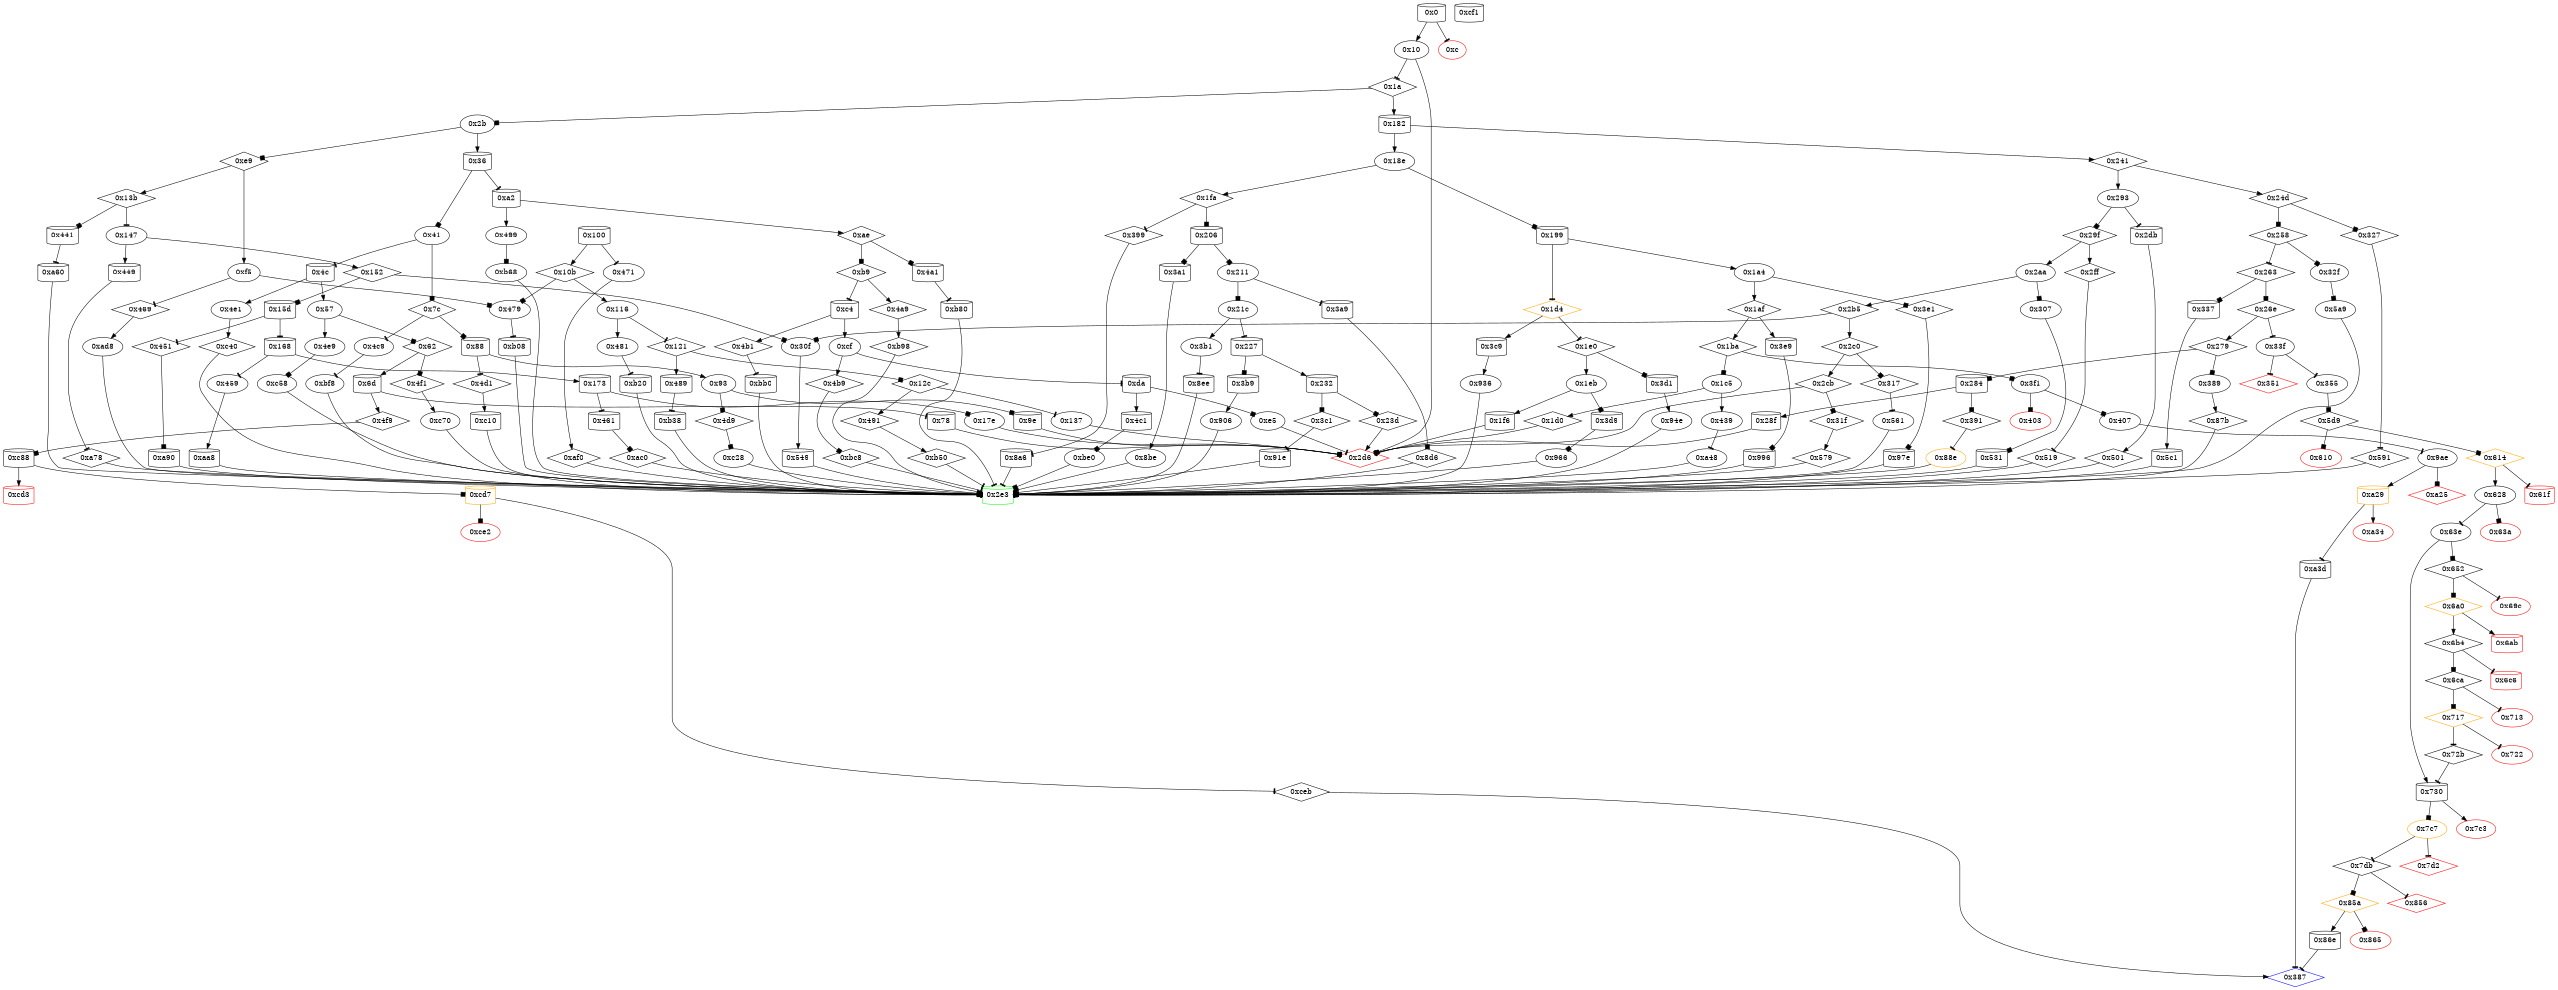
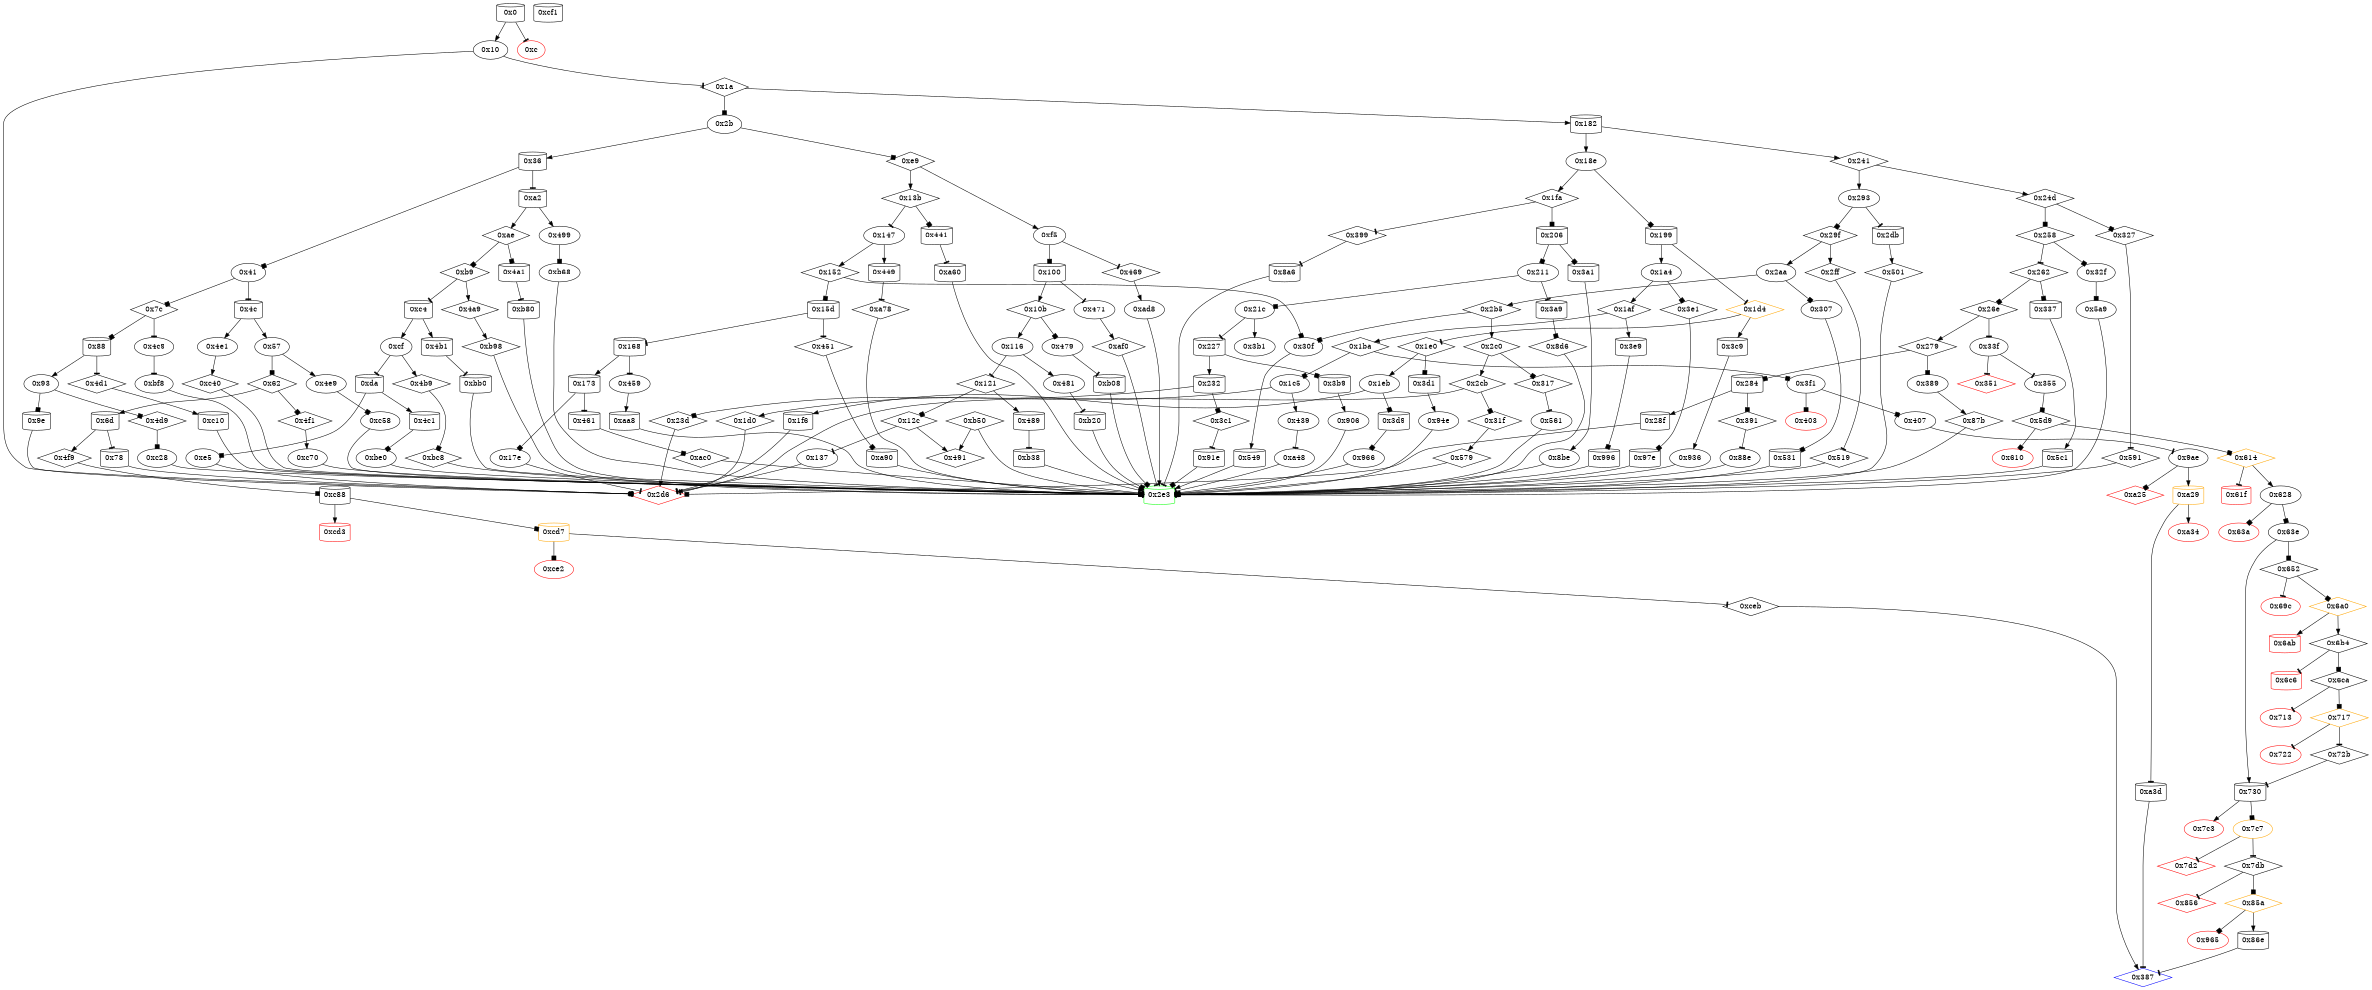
node "0x263": label "0x263" -> "0x262"
edge "0xf5" -> "0x479": now "0xf5" -> "0x100"
node "0x4b1": shape diamond -> cylinder
node "0x8ee": removed
edge "0x491" -> "0xb50": reversed
node "0x88e": color orange -> black
edge "0x628" -> "0x63e": arrowhead tee -> box
node "0x865": label "0x865" -> "0x965"
